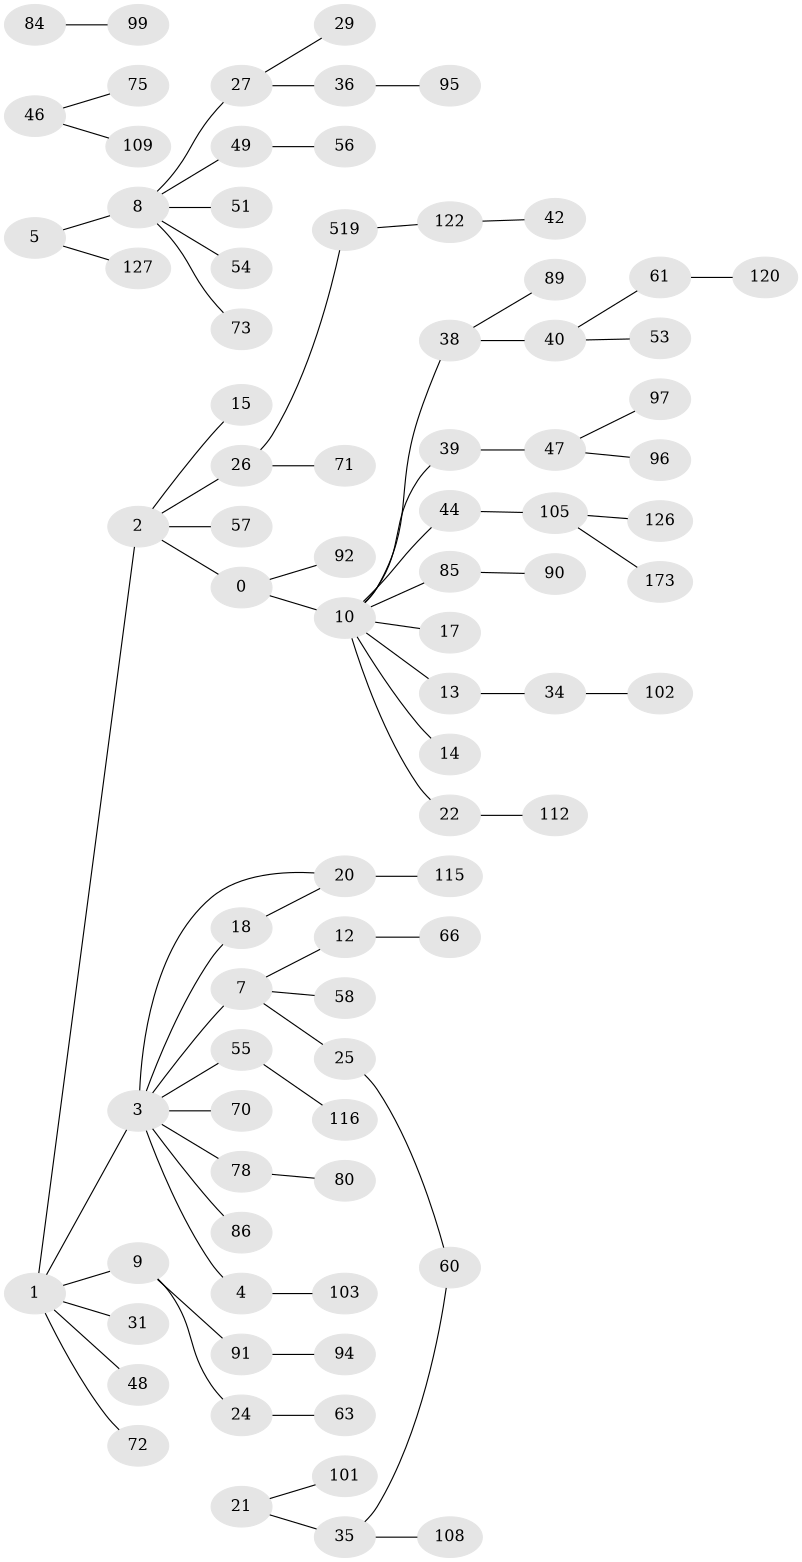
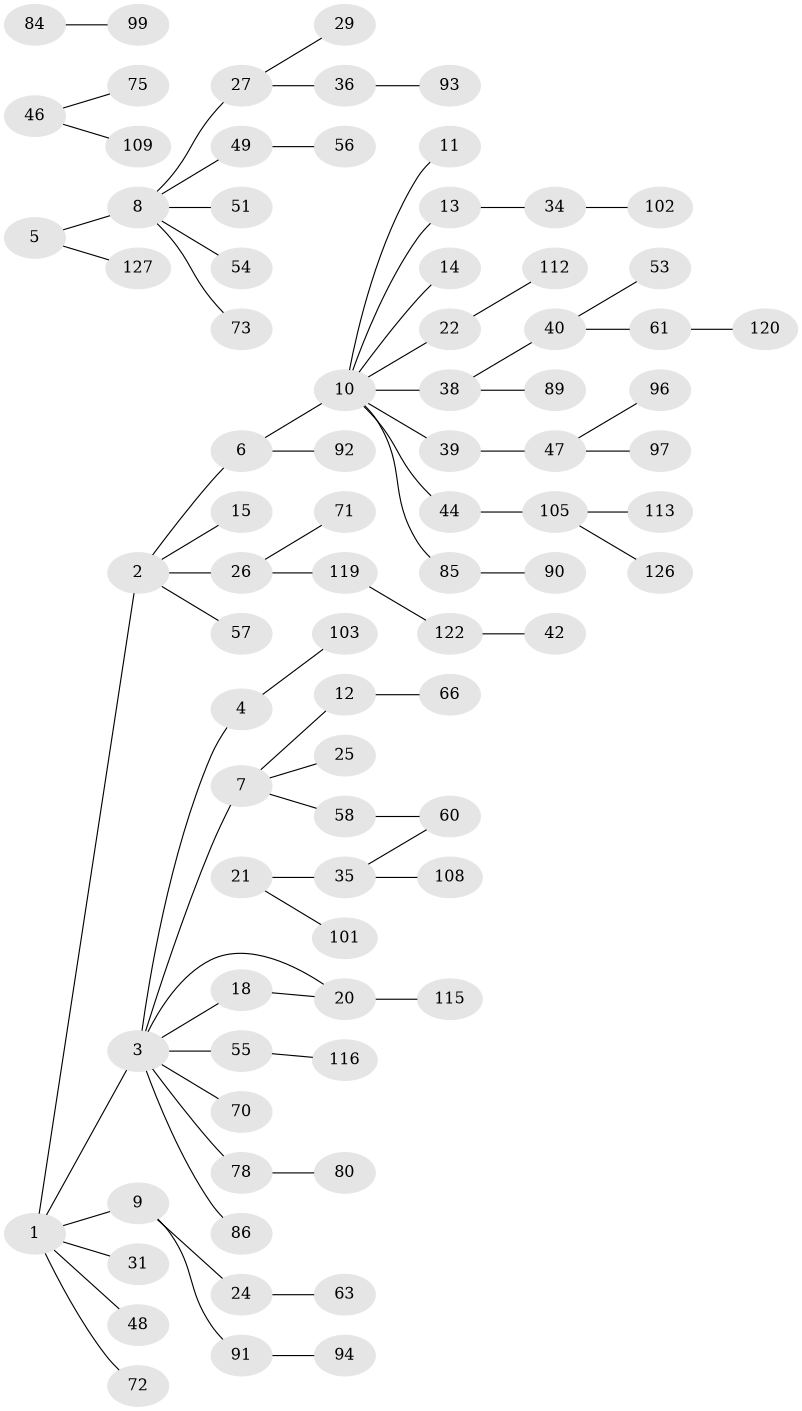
node "95": label "95" -> "93"
node "519": label "519" -> "119"
node "173": label "173" -> "113"
node "0": label "0" -> "6"
node "17": label "17" -> "11"
edge "25" -- "60": now "58" -- "60"
